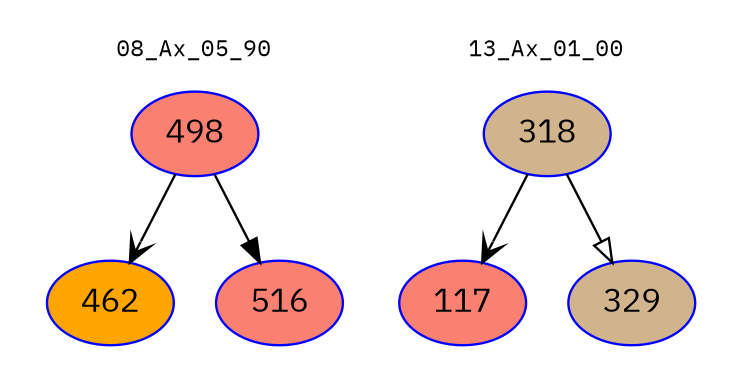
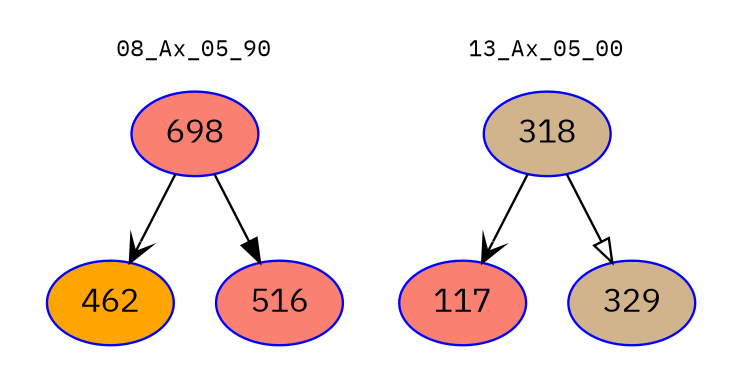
cluster "13_Ax_01_00": label "13_Ax_01_00" -> "13_Ax_05_00"
node "498": label "498" -> "698"
